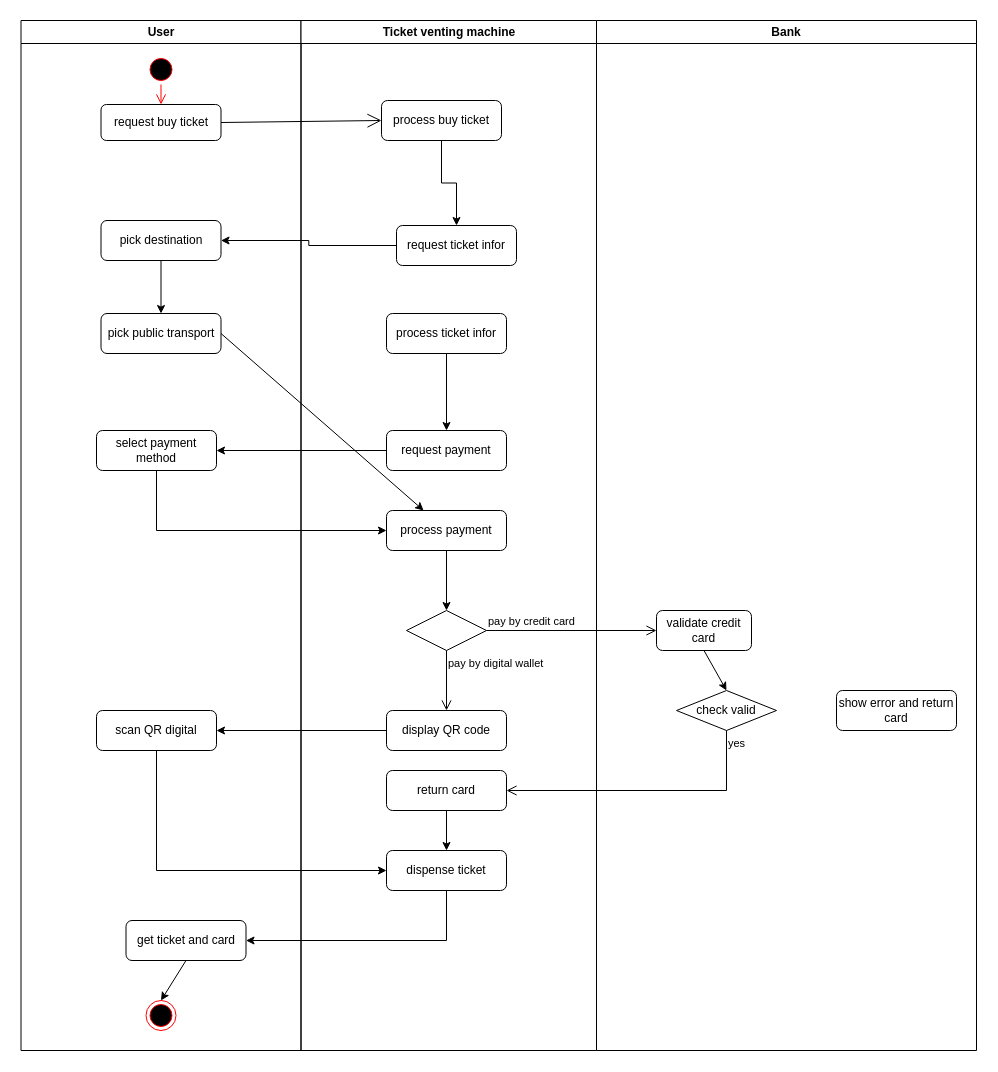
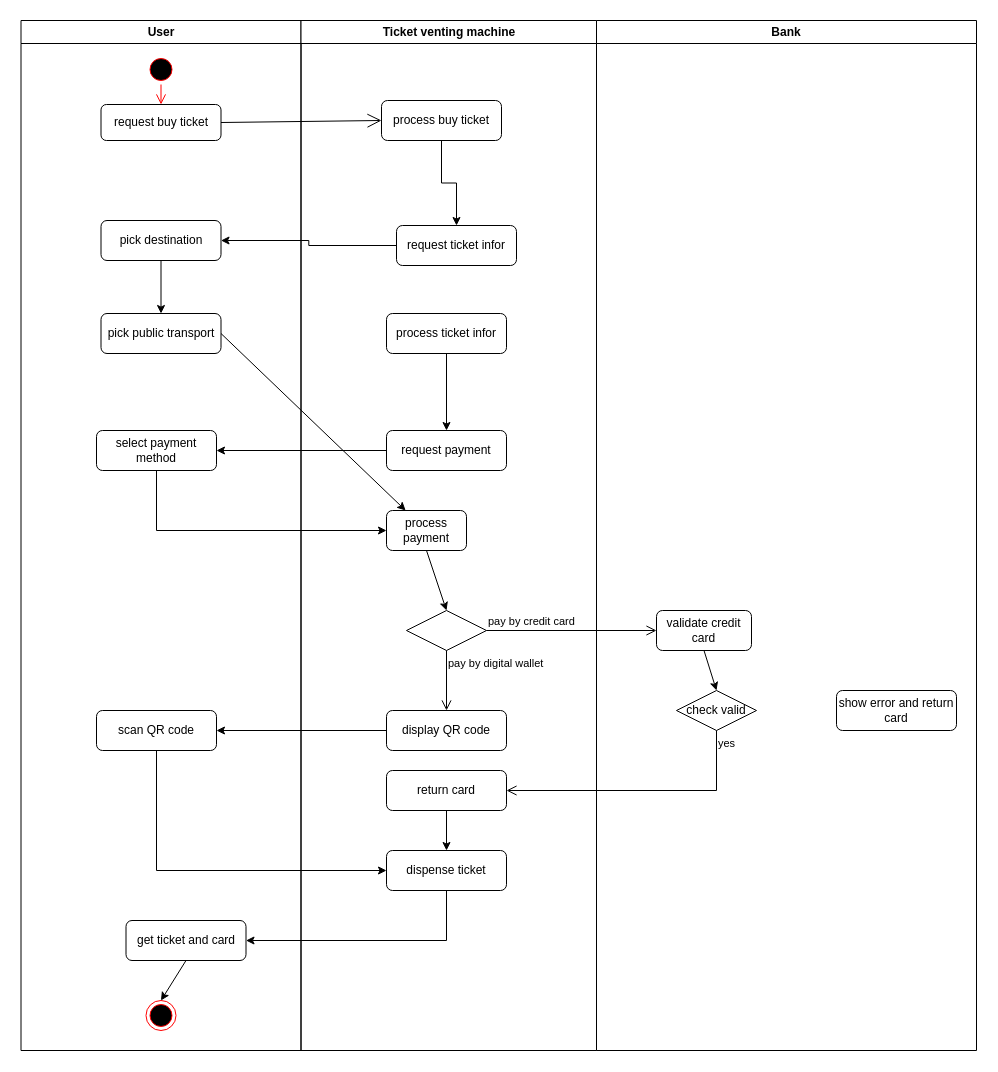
node "process payment": size 120x40 -> 80x40
node "check valid": size 100x40 -> 80x40
node "scan QR digital": label "scan QR digital" -> "scan QR code"
